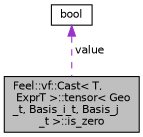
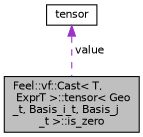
node "bool": label "bool" -> "tensor"
